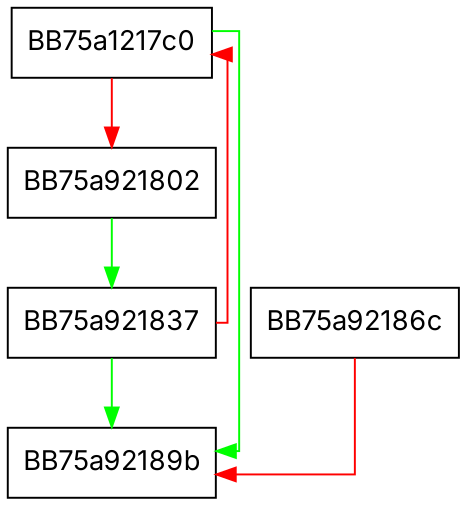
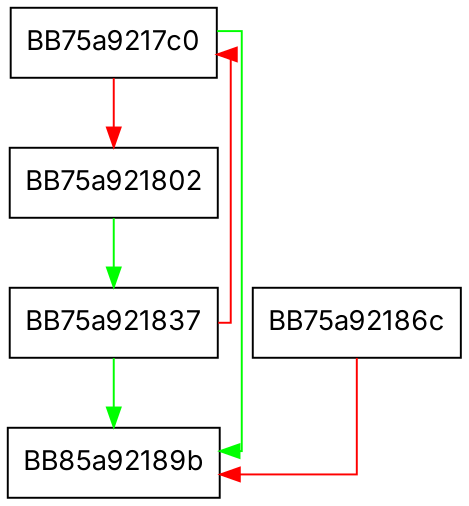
node "BB75a1217c0": label "BB75a1217c0" -> "BB75a9217c0"
node "BB75a92189b": label "BB75a92189b" -> "BB85a92189b"
